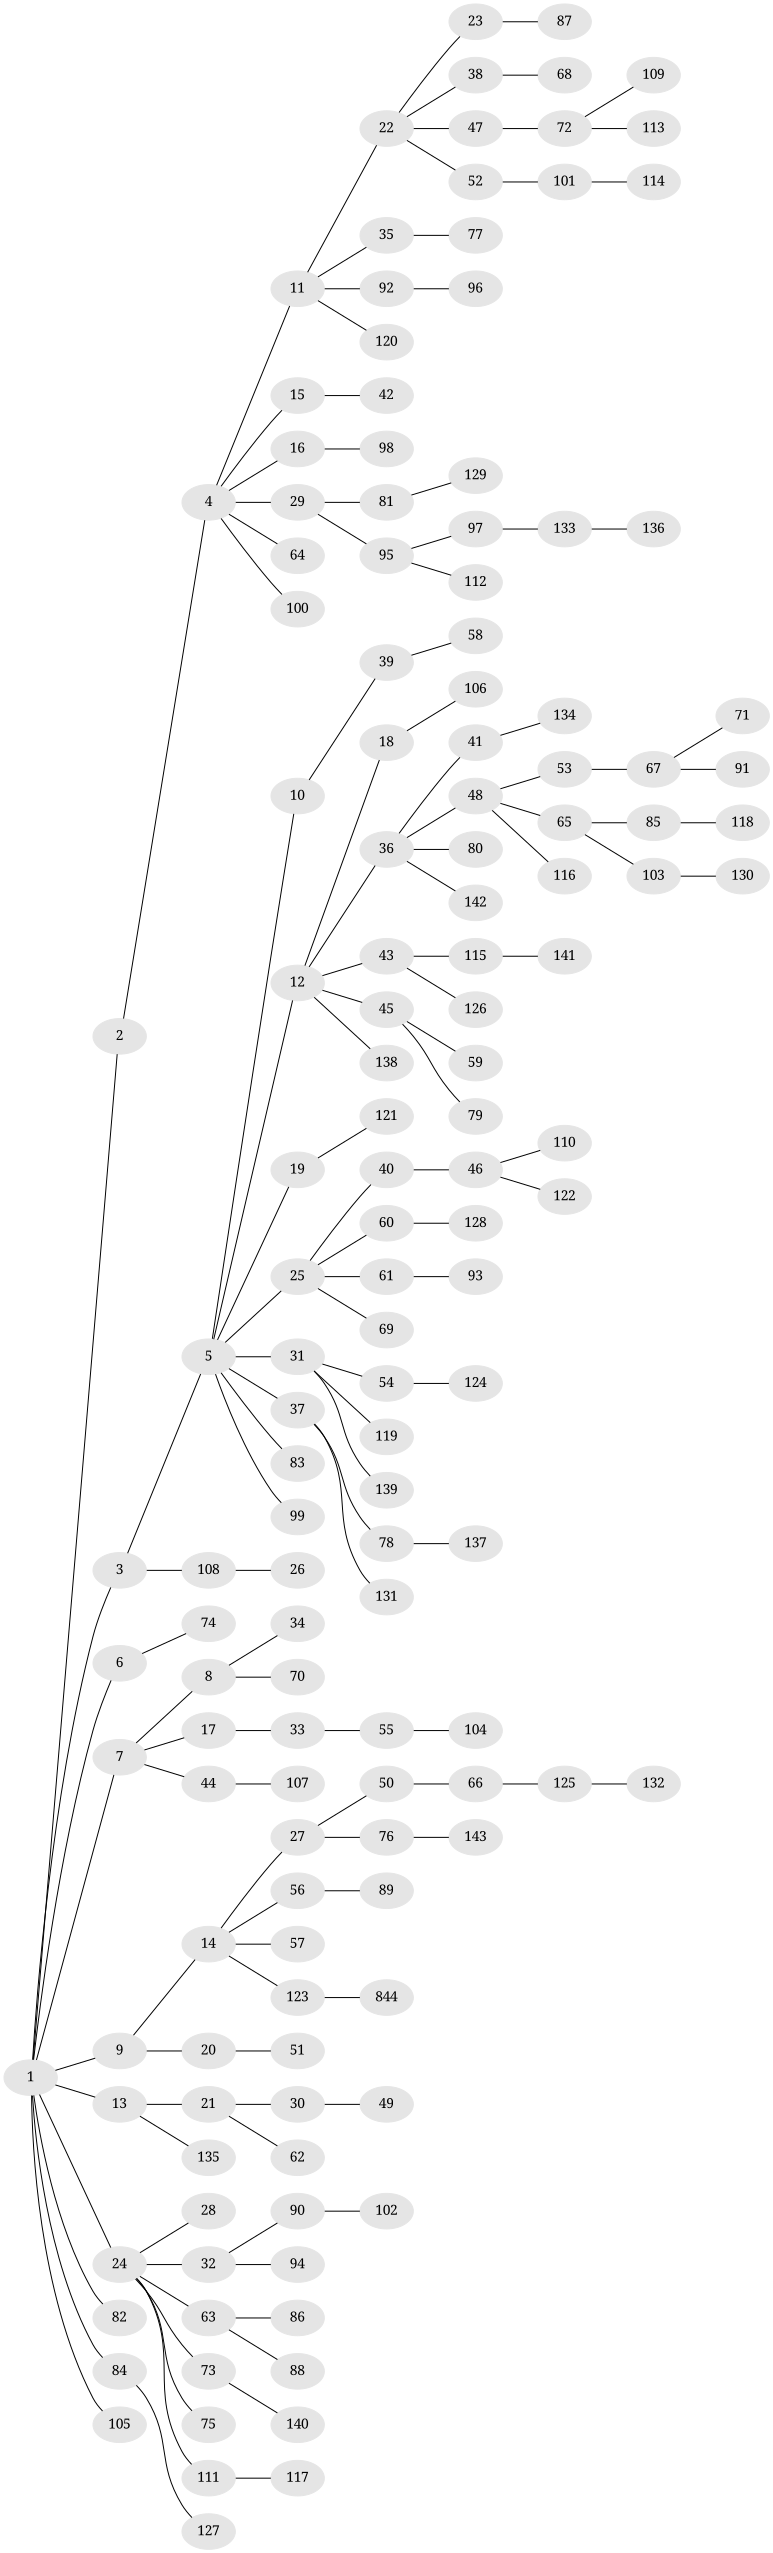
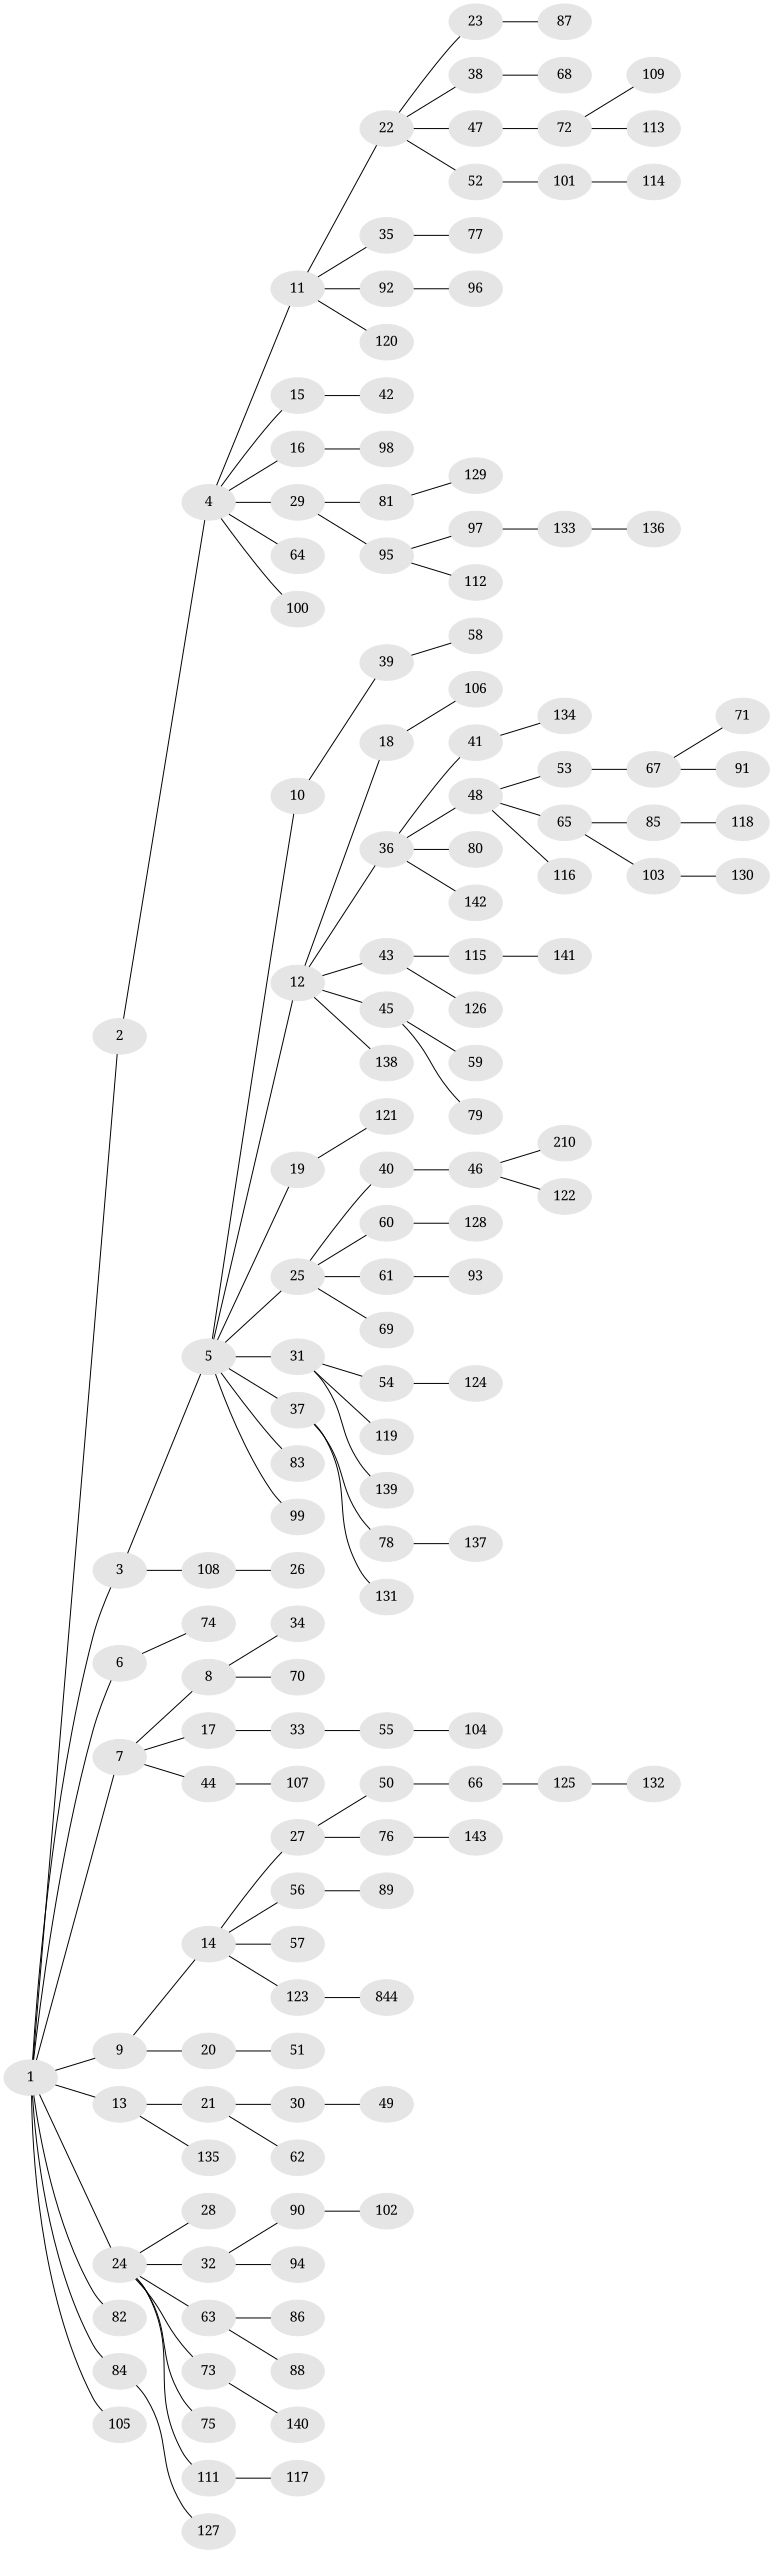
node "110": label "110" -> "210"
